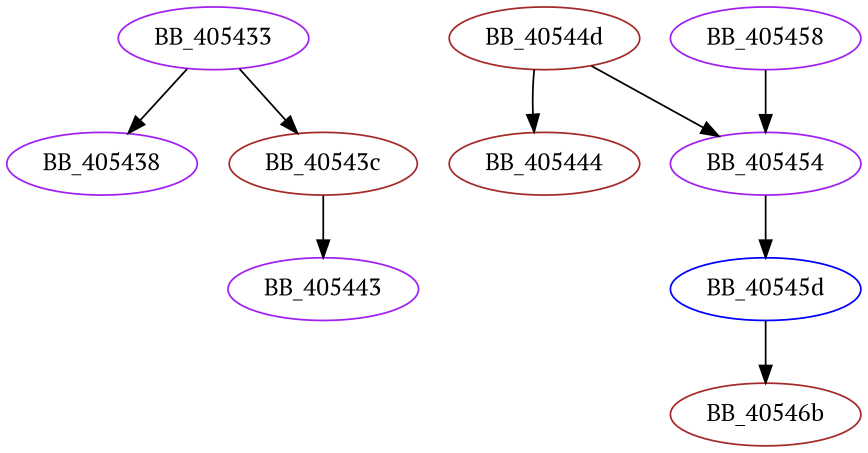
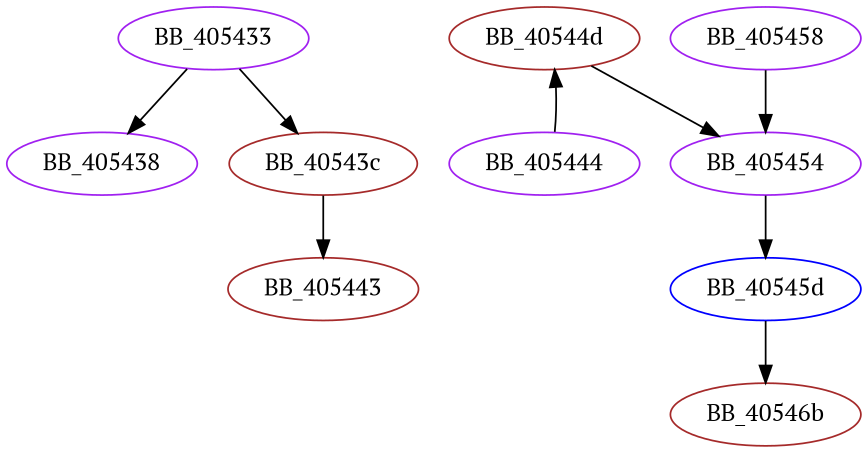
edge "BB_40544d" -> "BB_405444": reversed
node "BB_405444": color brown -> purple
node "BB_405443": color purple -> brown
